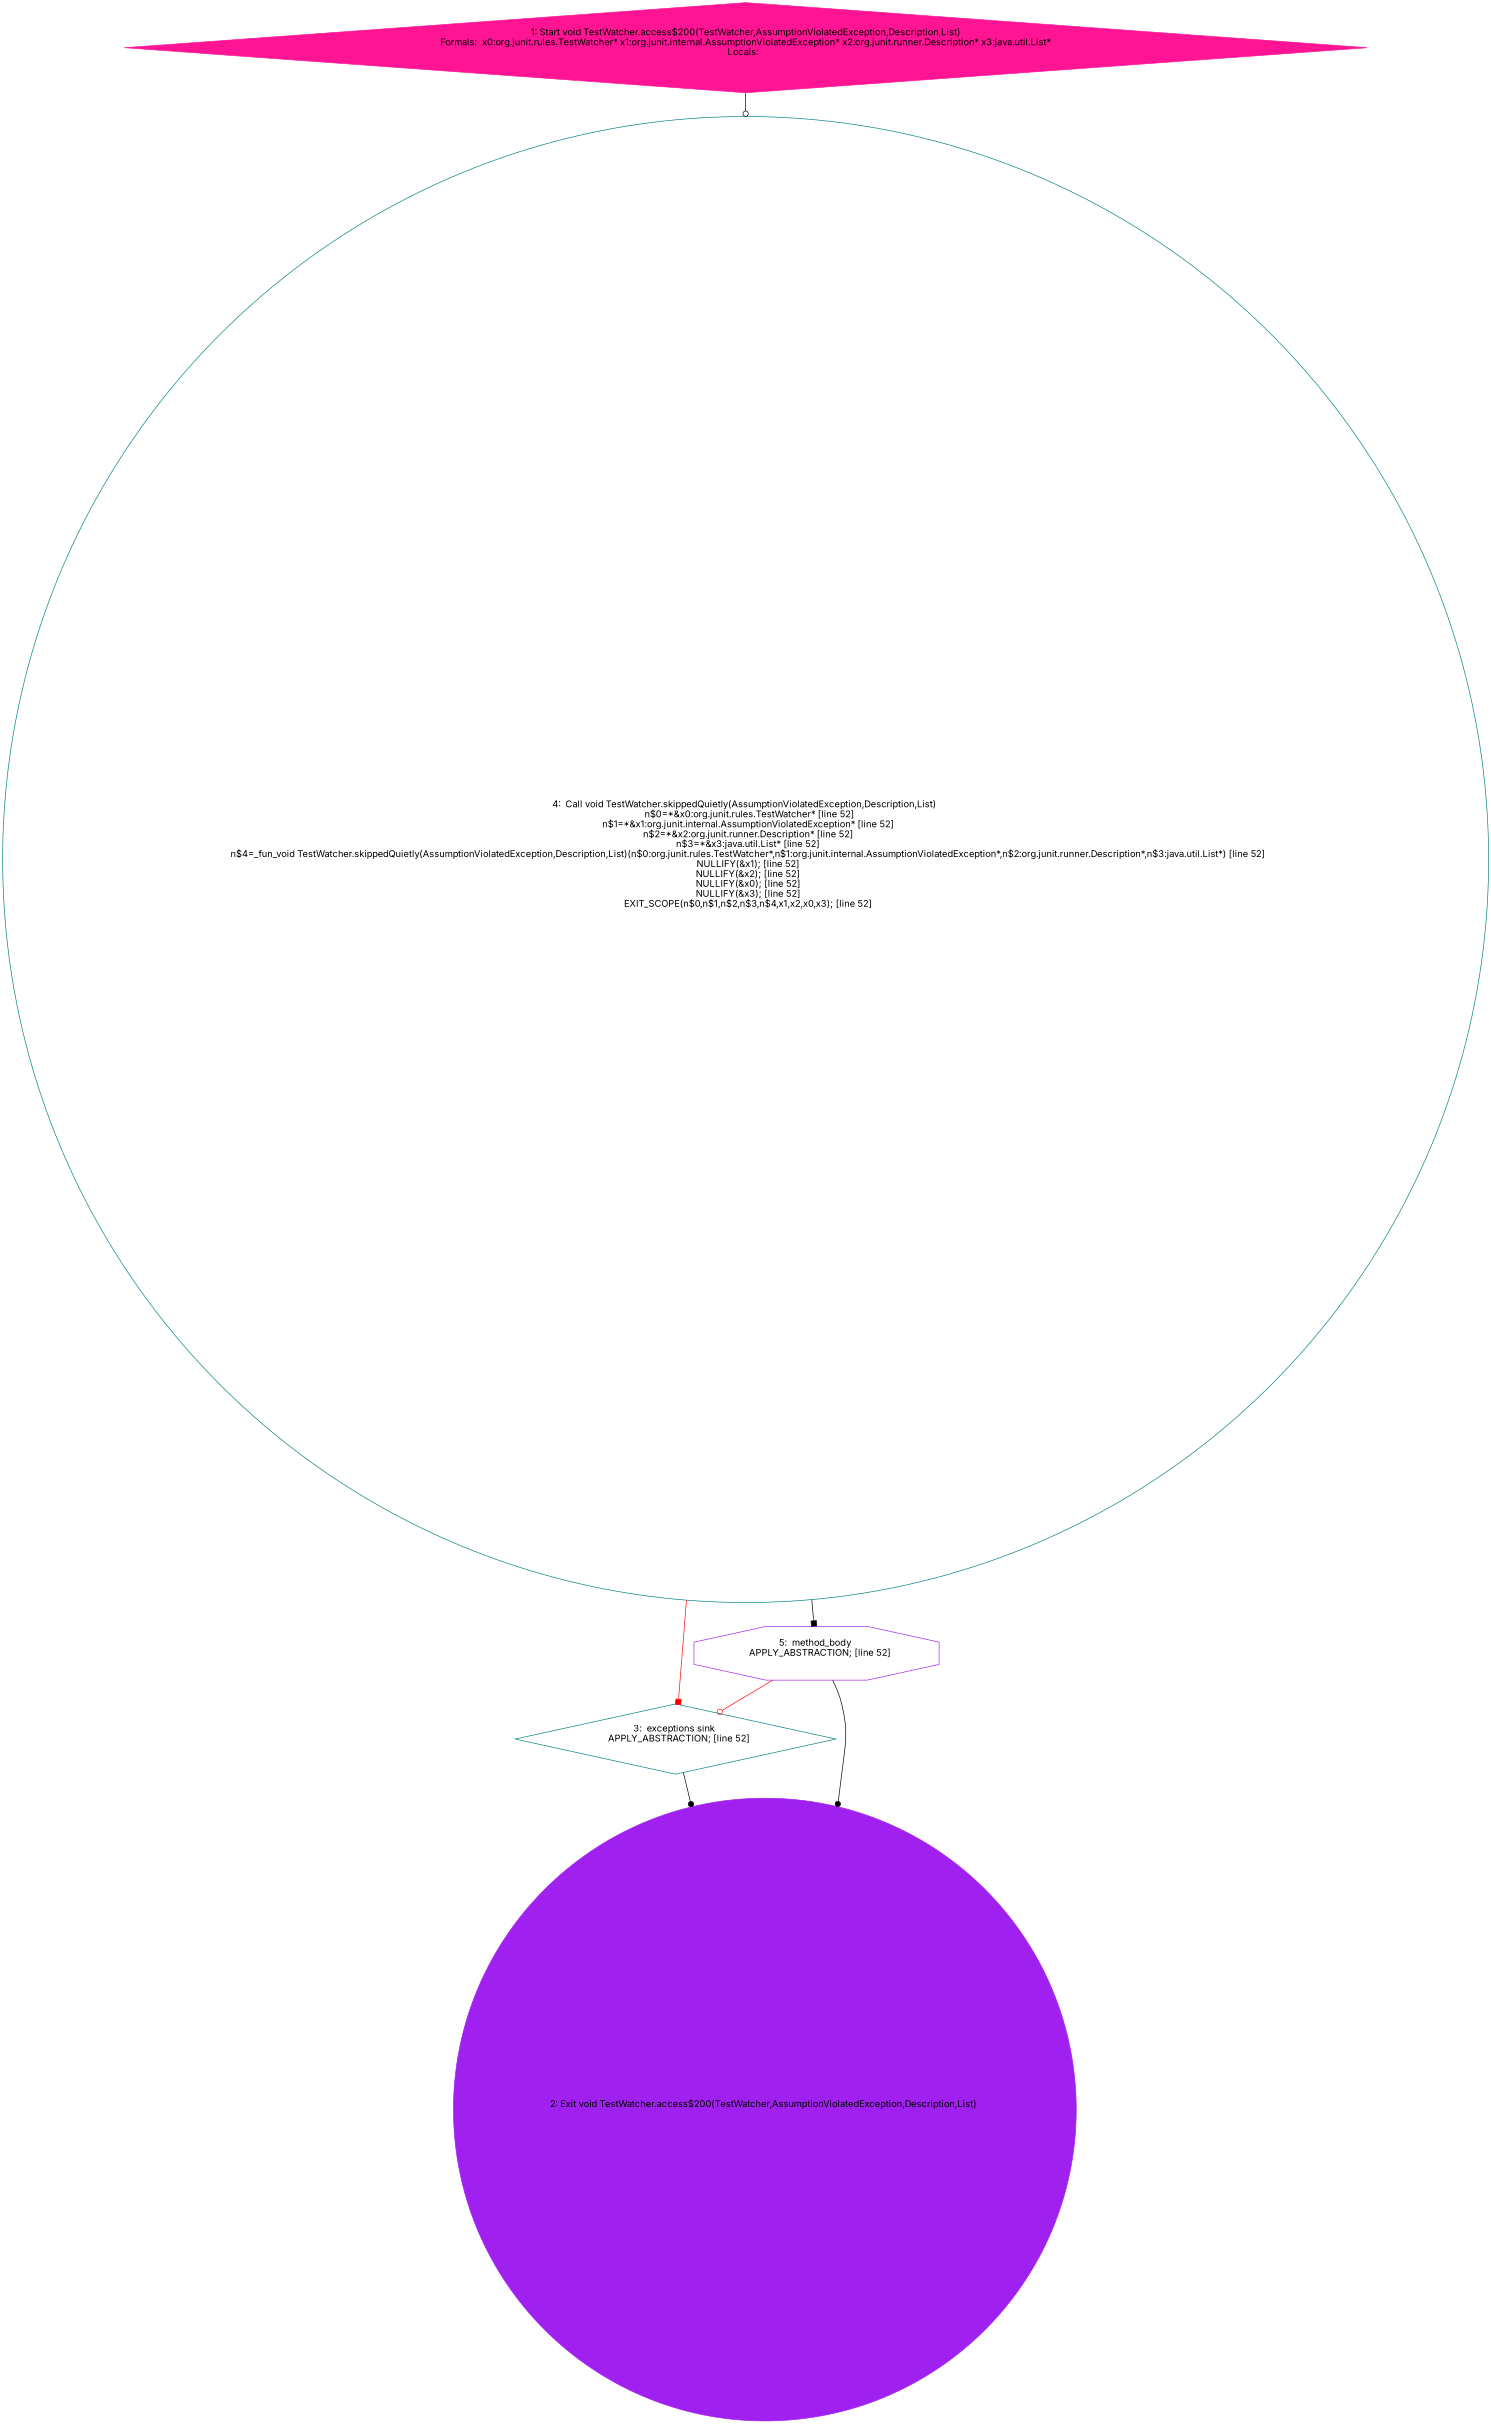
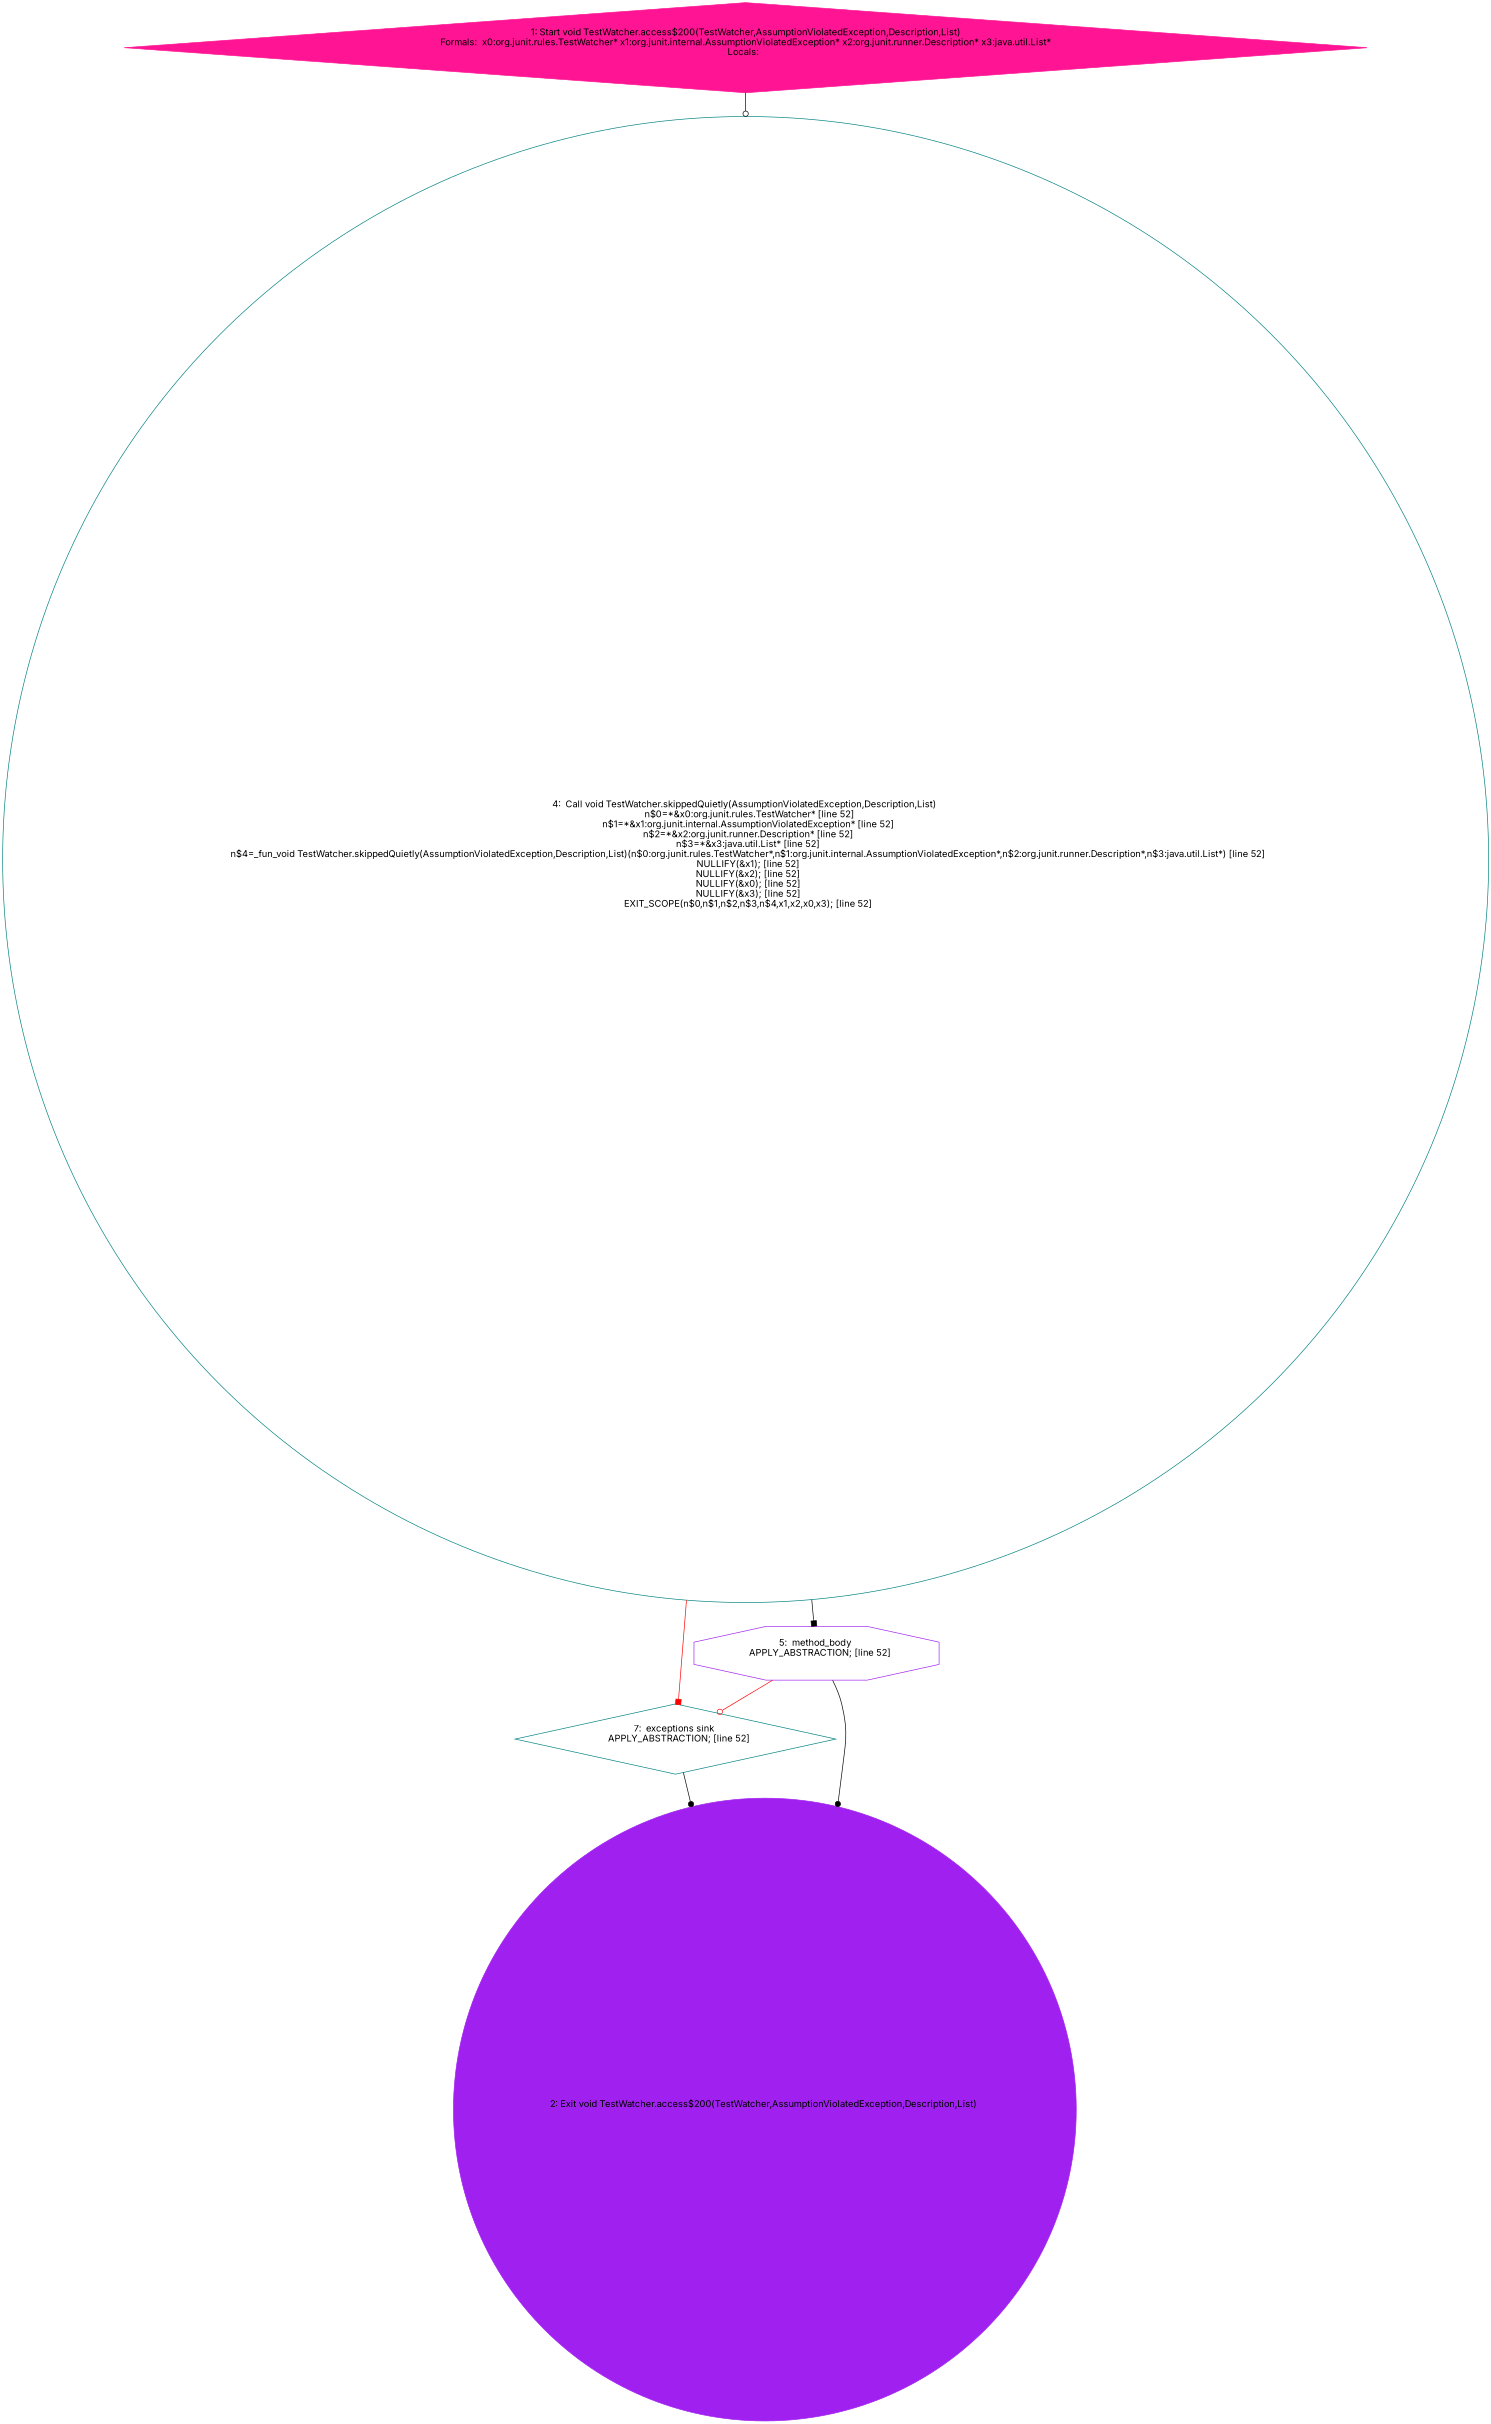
node "3:  exceptions sink APPLY_ABSTRACTION; [line 52]": label "3:  exceptions sink APPLY_ABSTRACTION; [line 52]" -> "7:  exceptions sink APPLY_ABSTRACTION; [line 52]"
